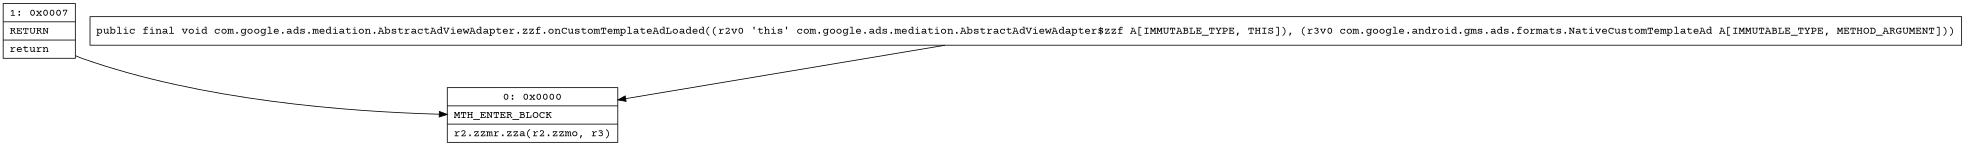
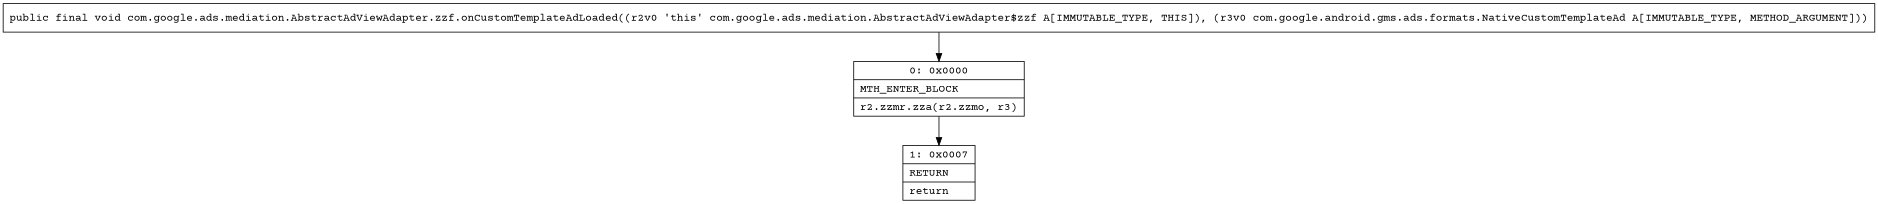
edge "1: 0x0007" -> "0: 0x0000": reversed
